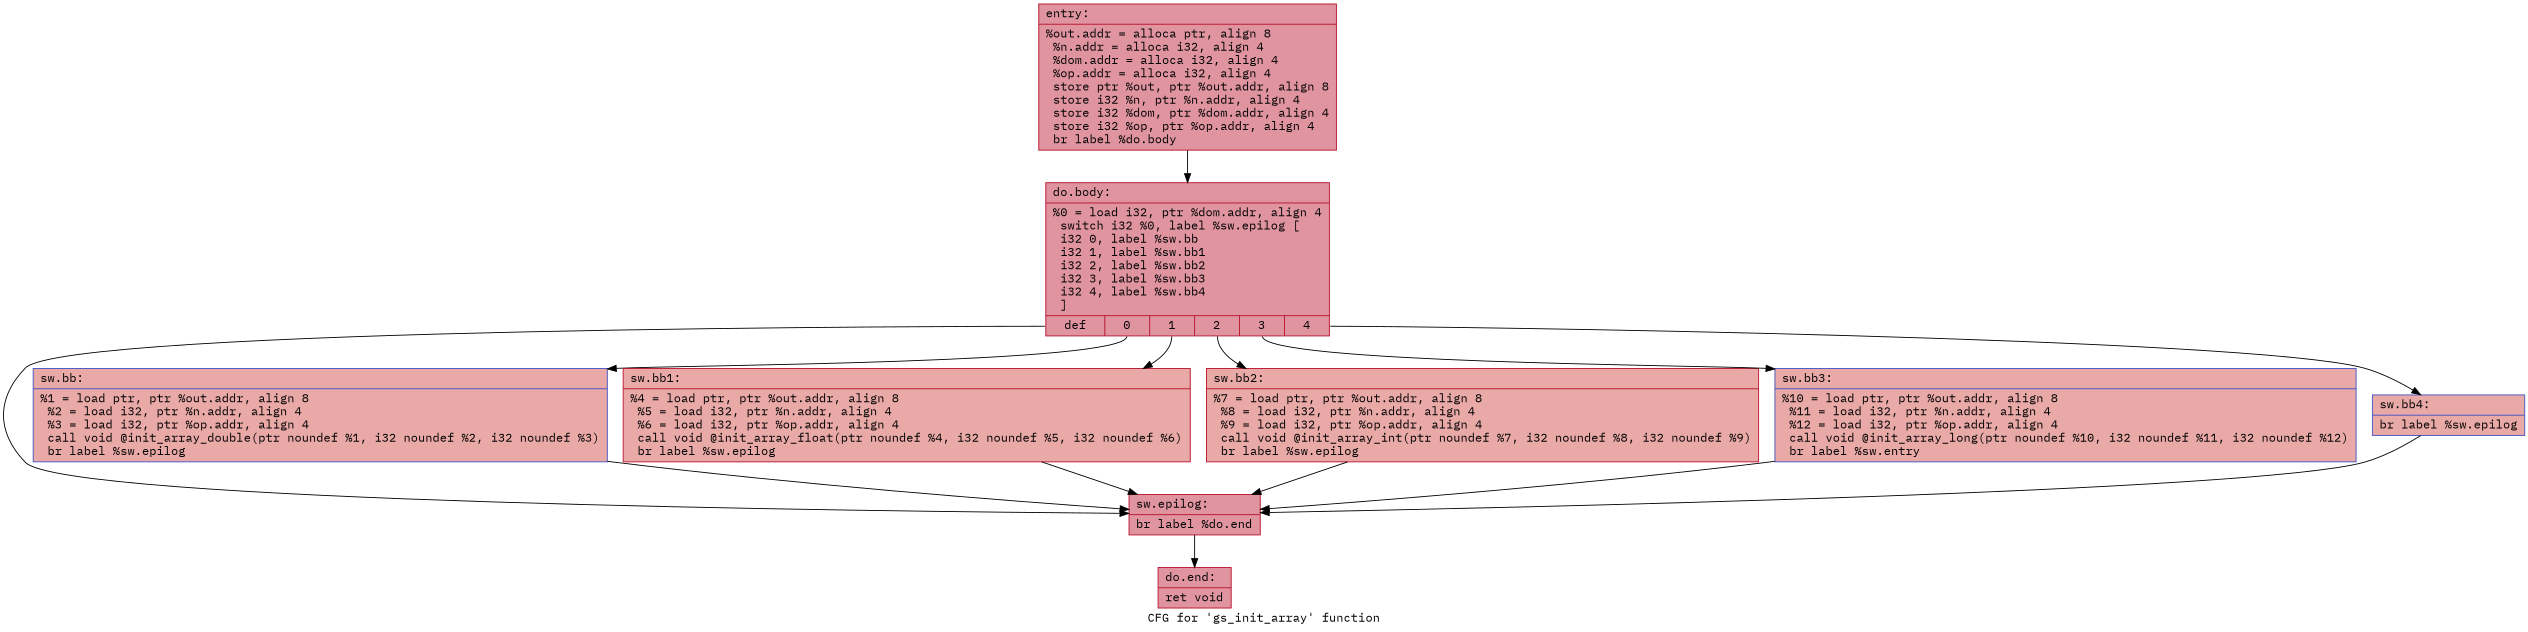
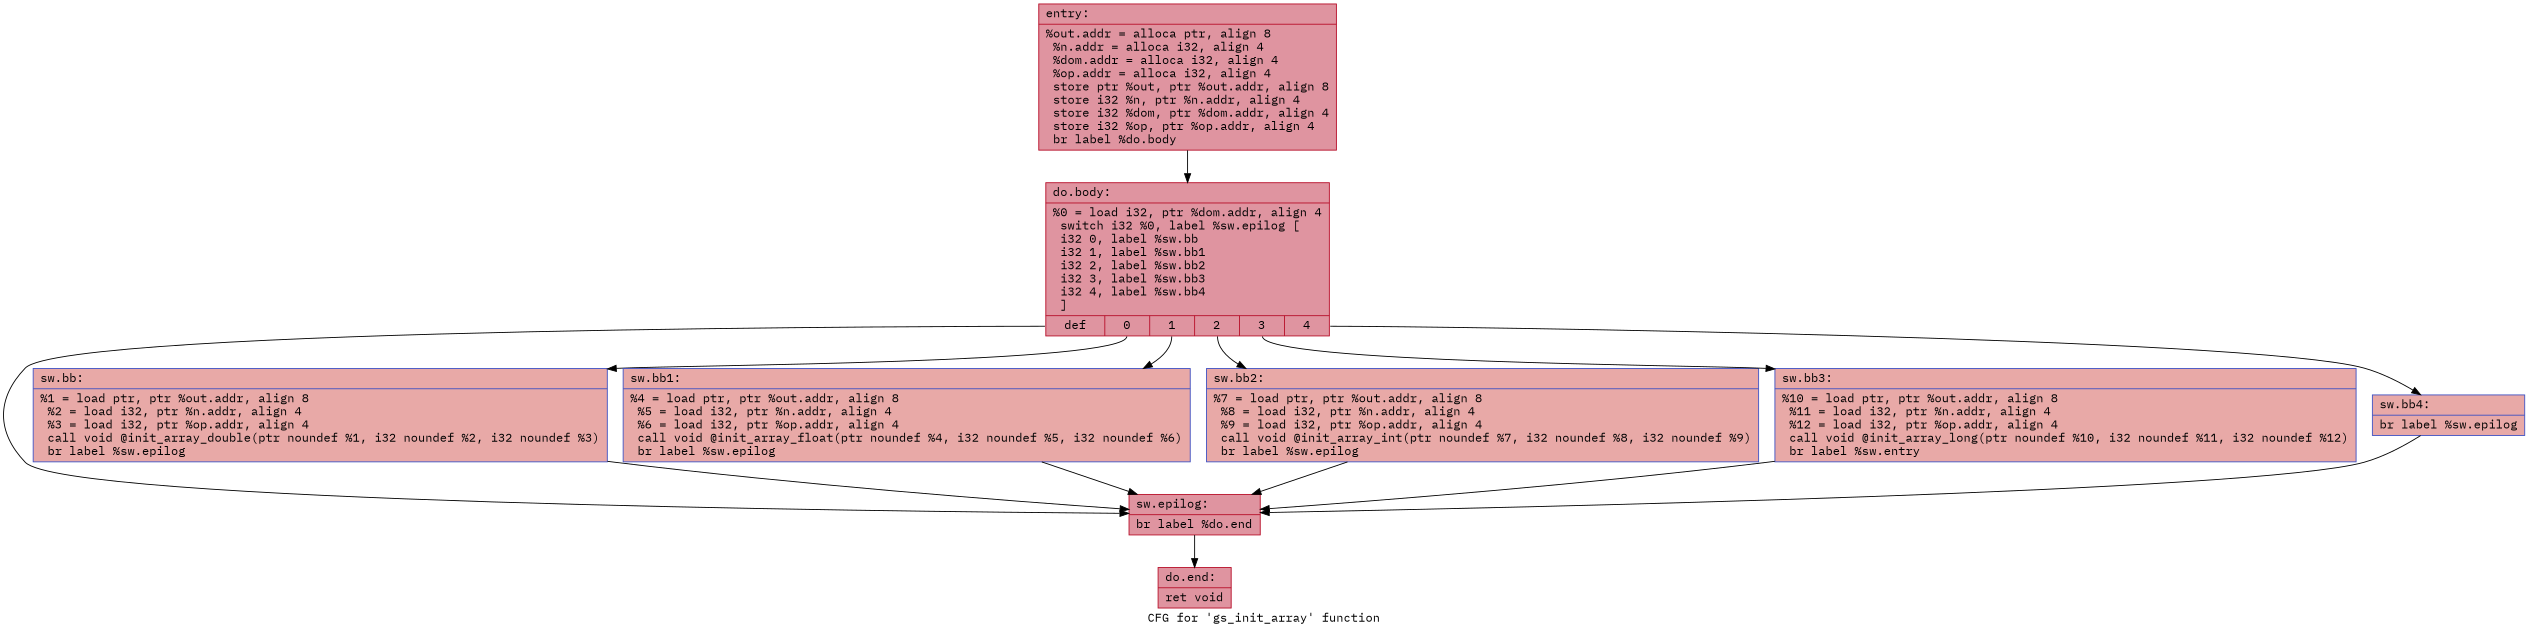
node "sw.bb1:": color #b70d28ff -> #3d50c3ff
node "sw.bb2:": color #b70d28ff -> #3d50c3ff
